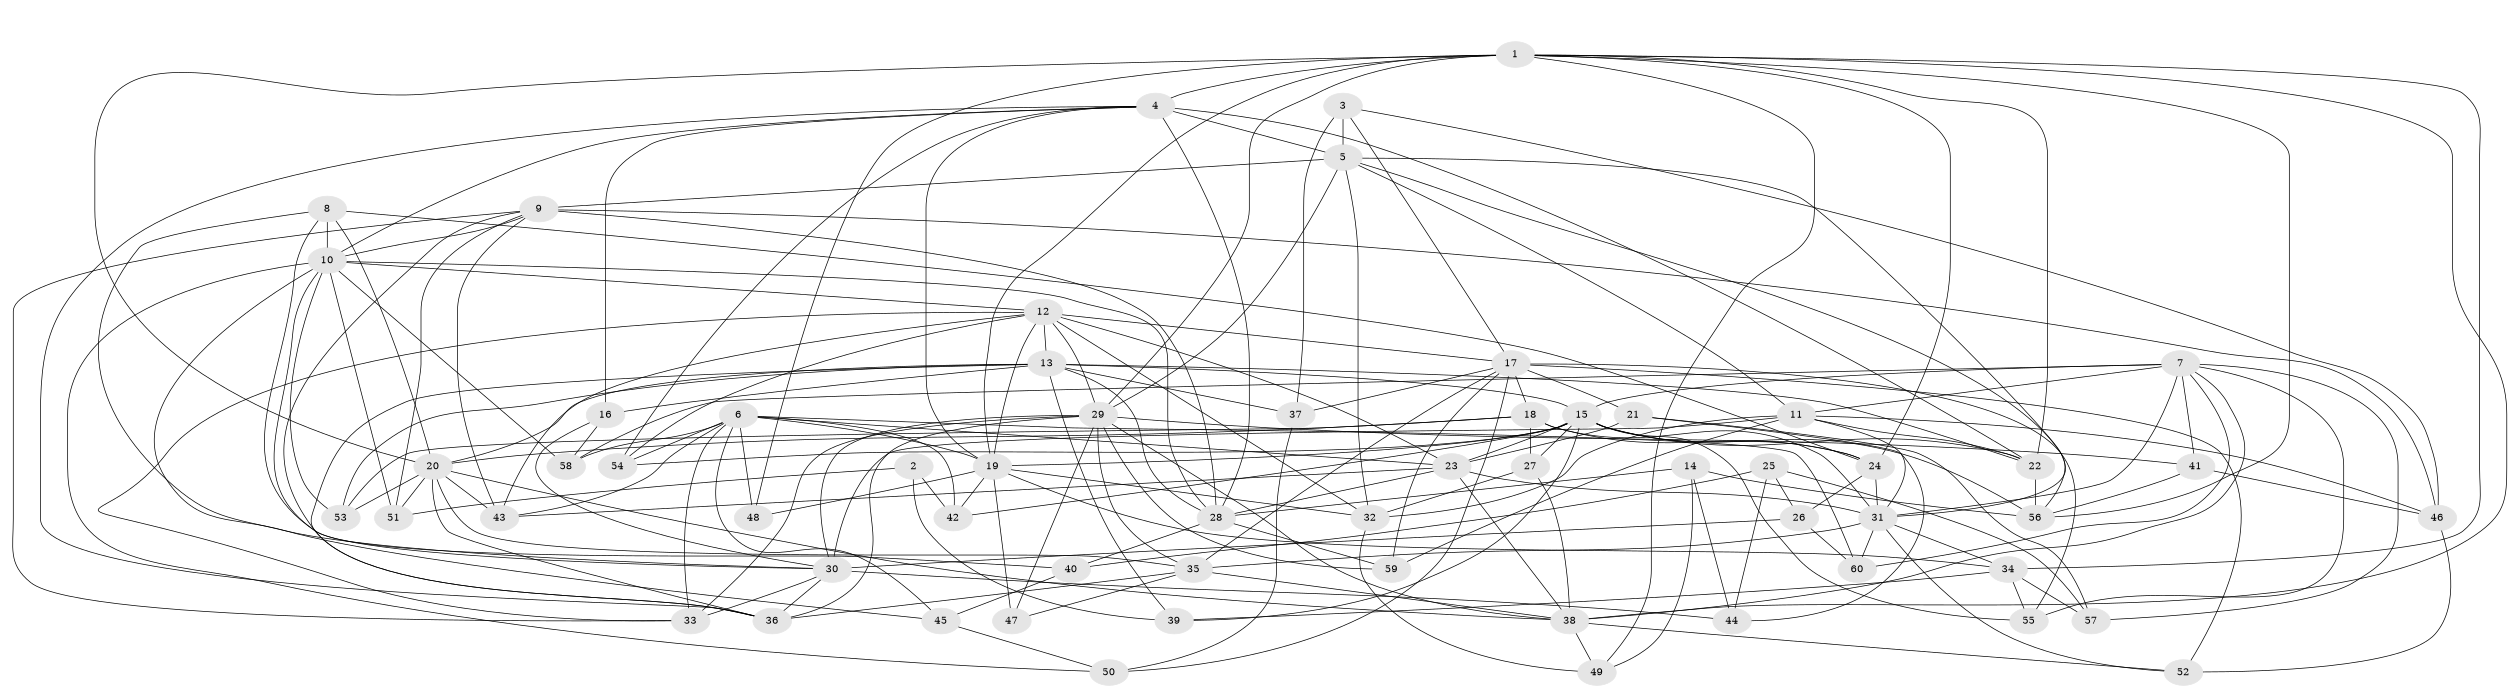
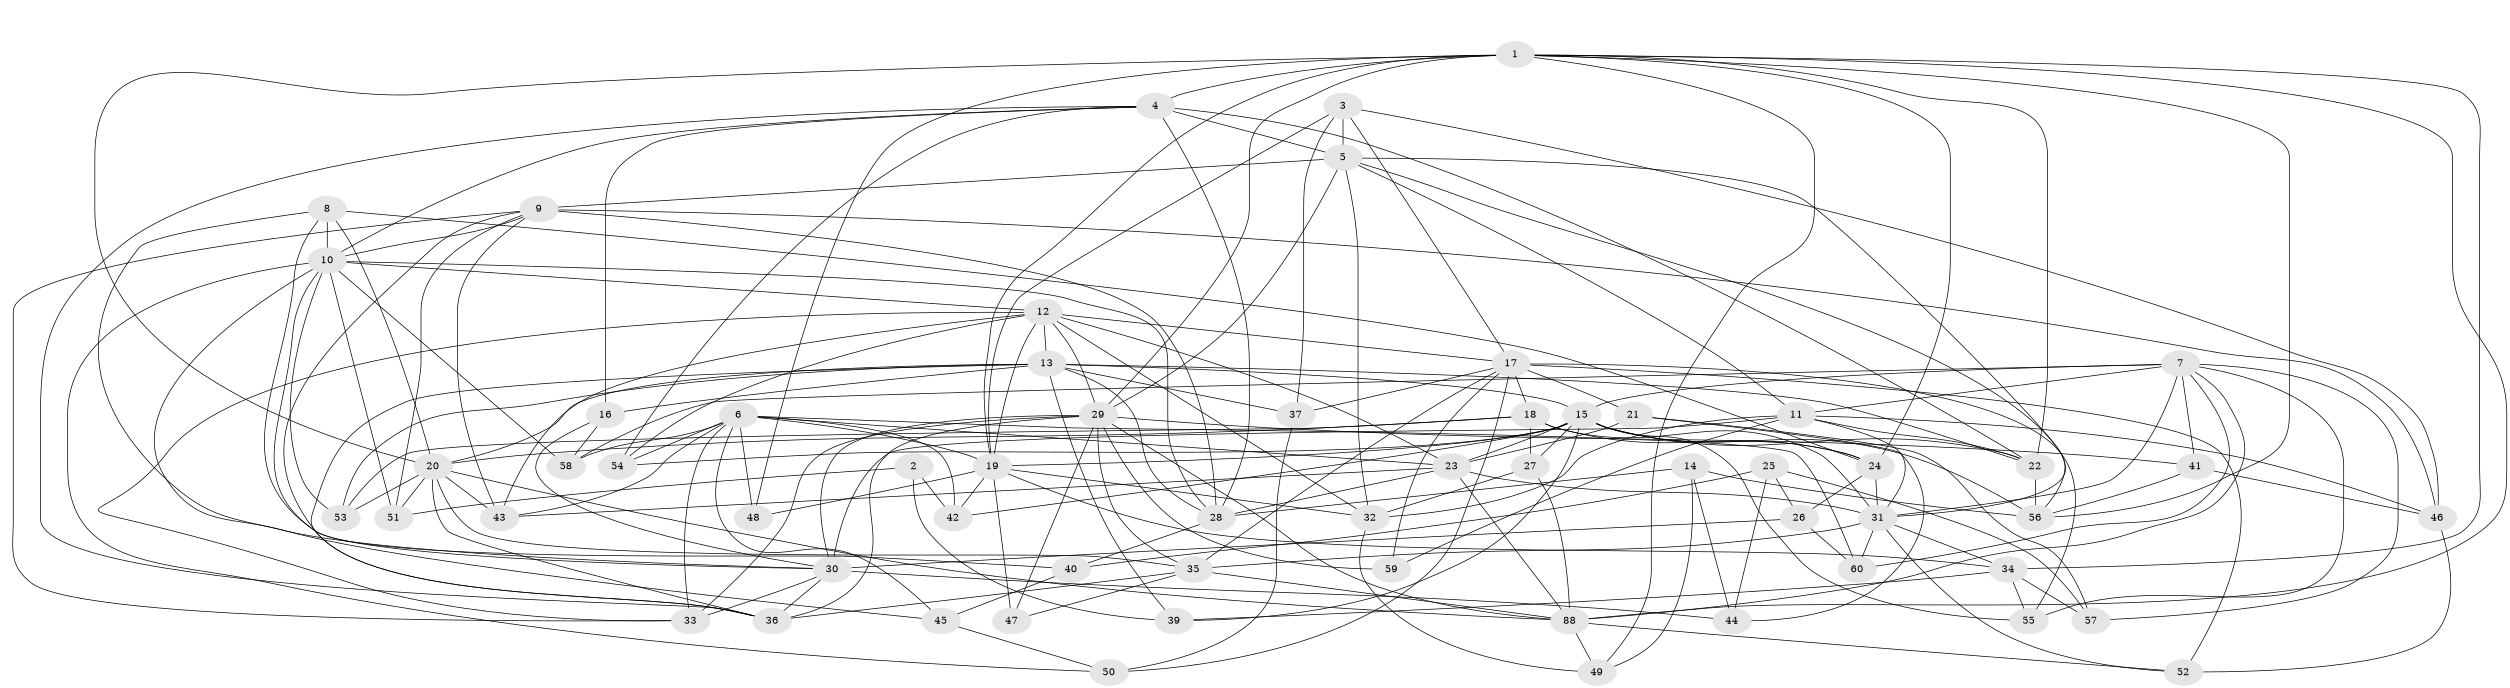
edge "4" -- "19": now "3" -- "19"
edge "28" -- "59": removed
node "38": label "38" -> "88"
